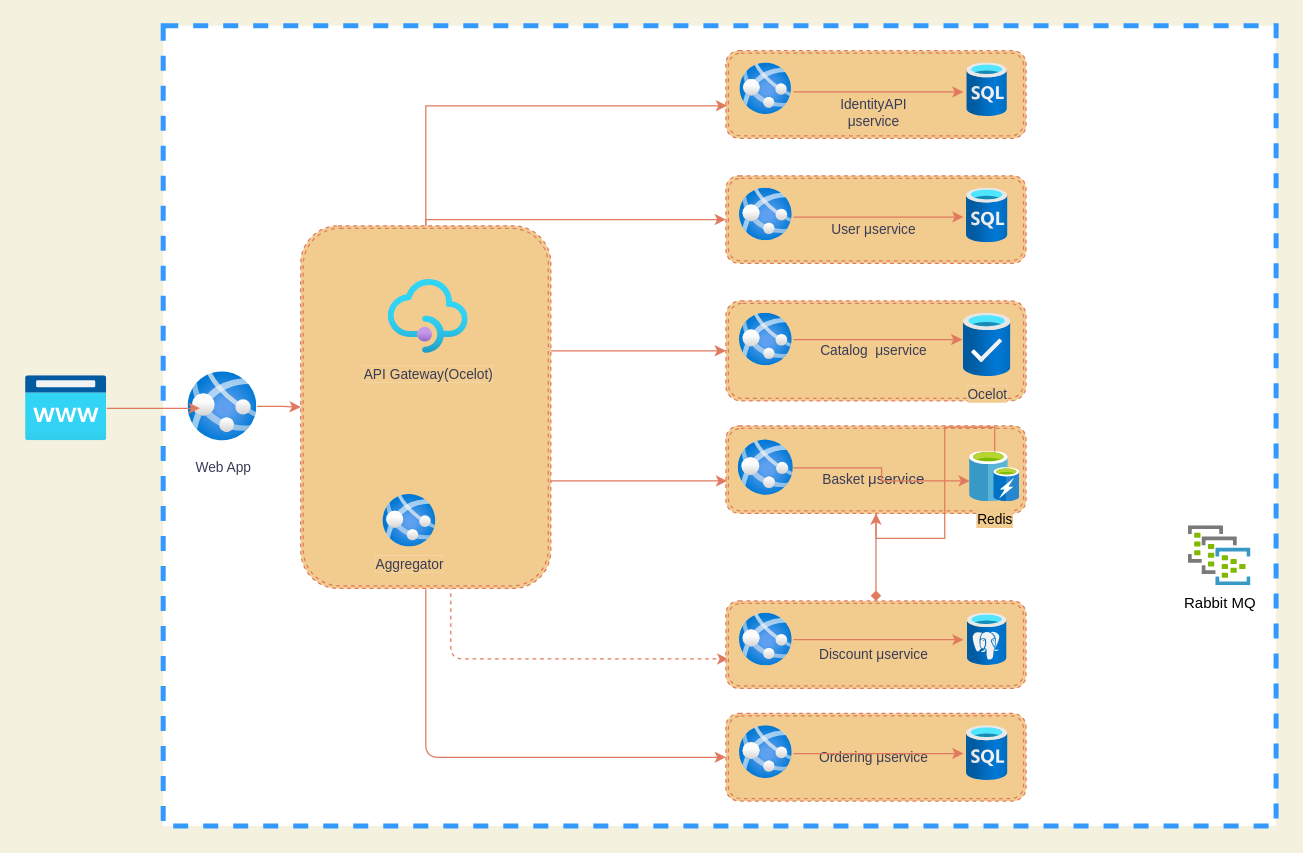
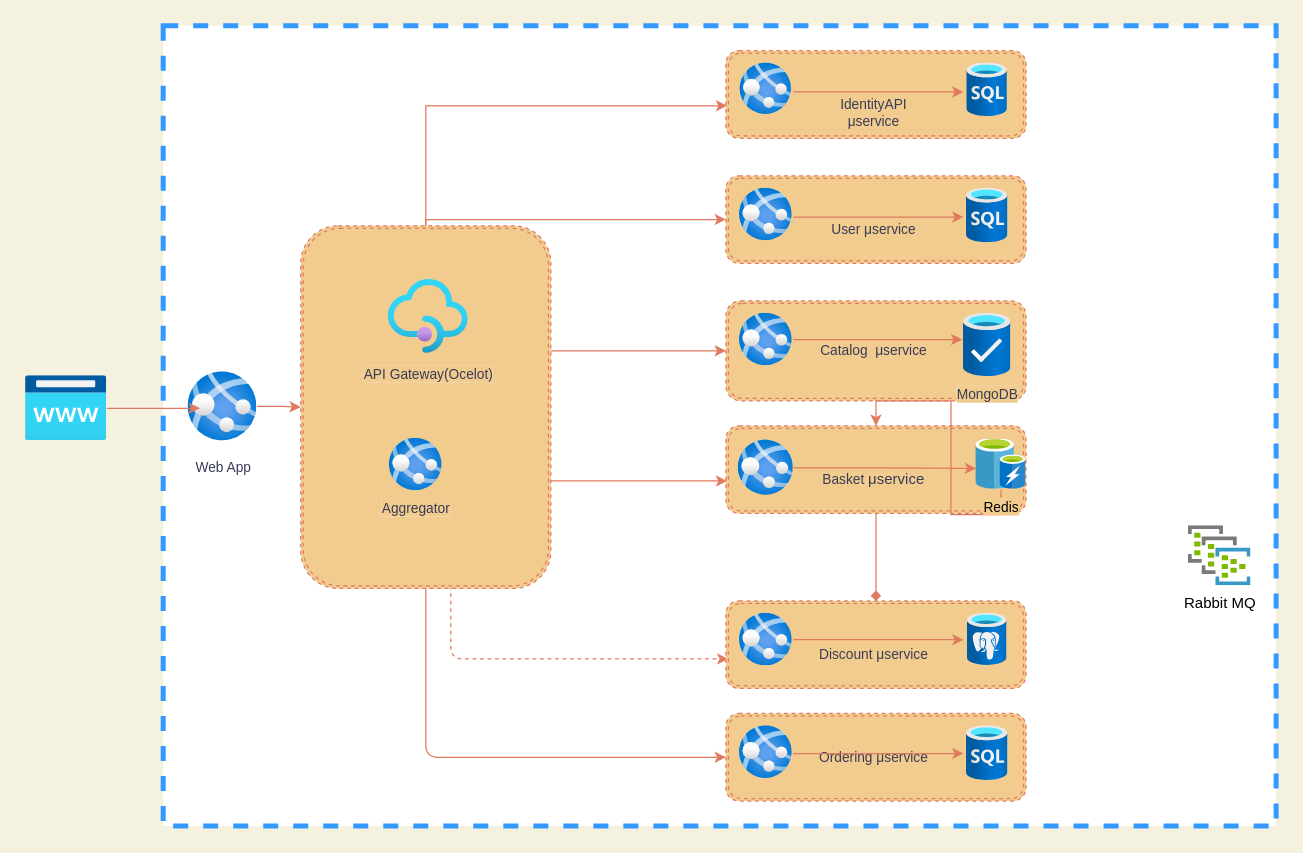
node "Ocelot": label "Ocelot" -> "MongoDB"
node "Redis": moved (994, 477) -> (1001, 464)
node "Aggregator": moved (409, 521) -> (416, 464)
